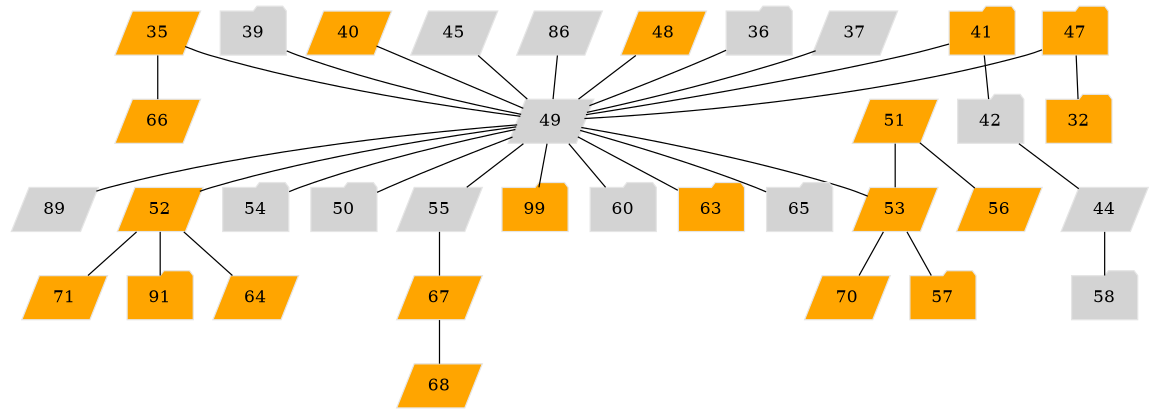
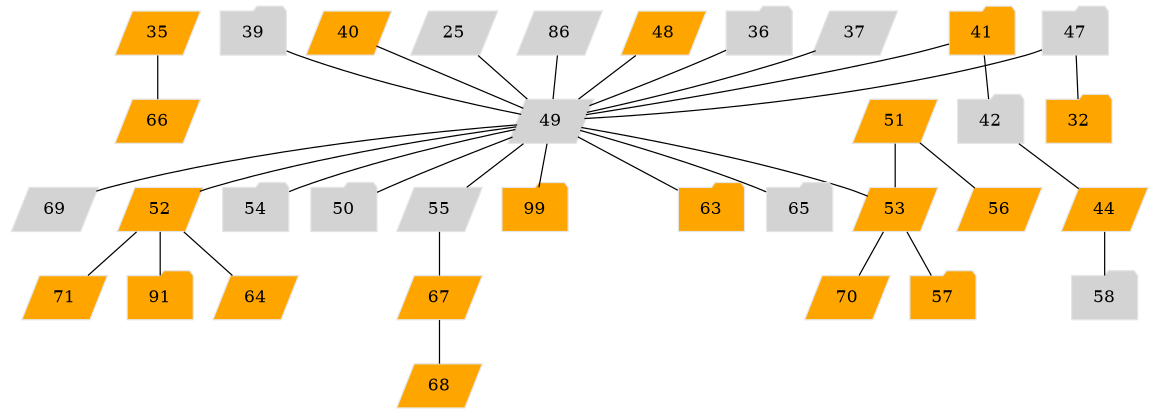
node "45": label "45" -> "25"
node "47": fillcolor orange -> lightgrey
edge "35" -- "49": removed
node "89": label "89" -> "69"
node "60": removed
node "44": fillcolor lightgrey -> orange
